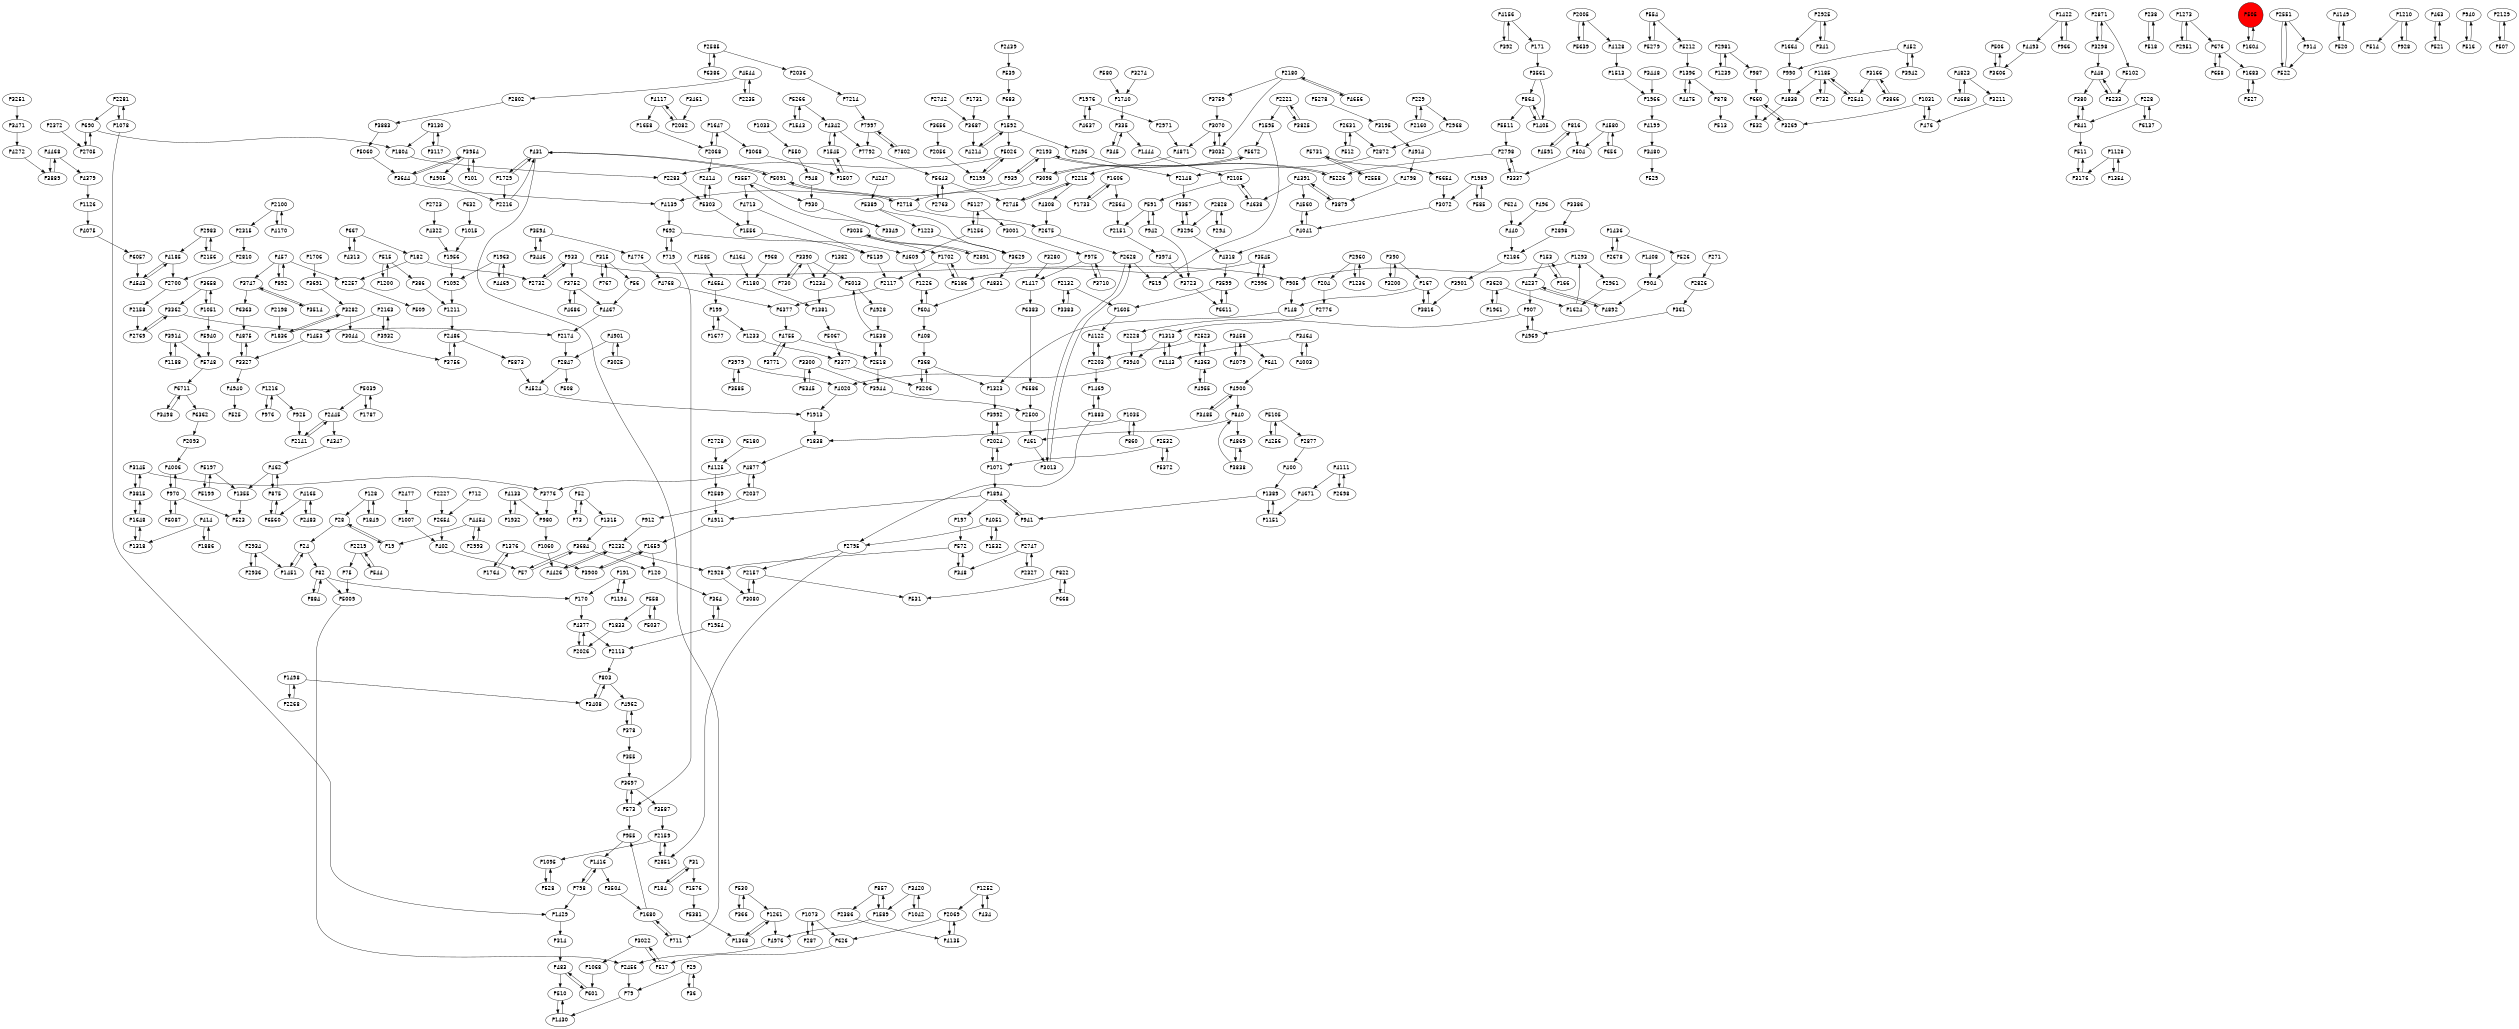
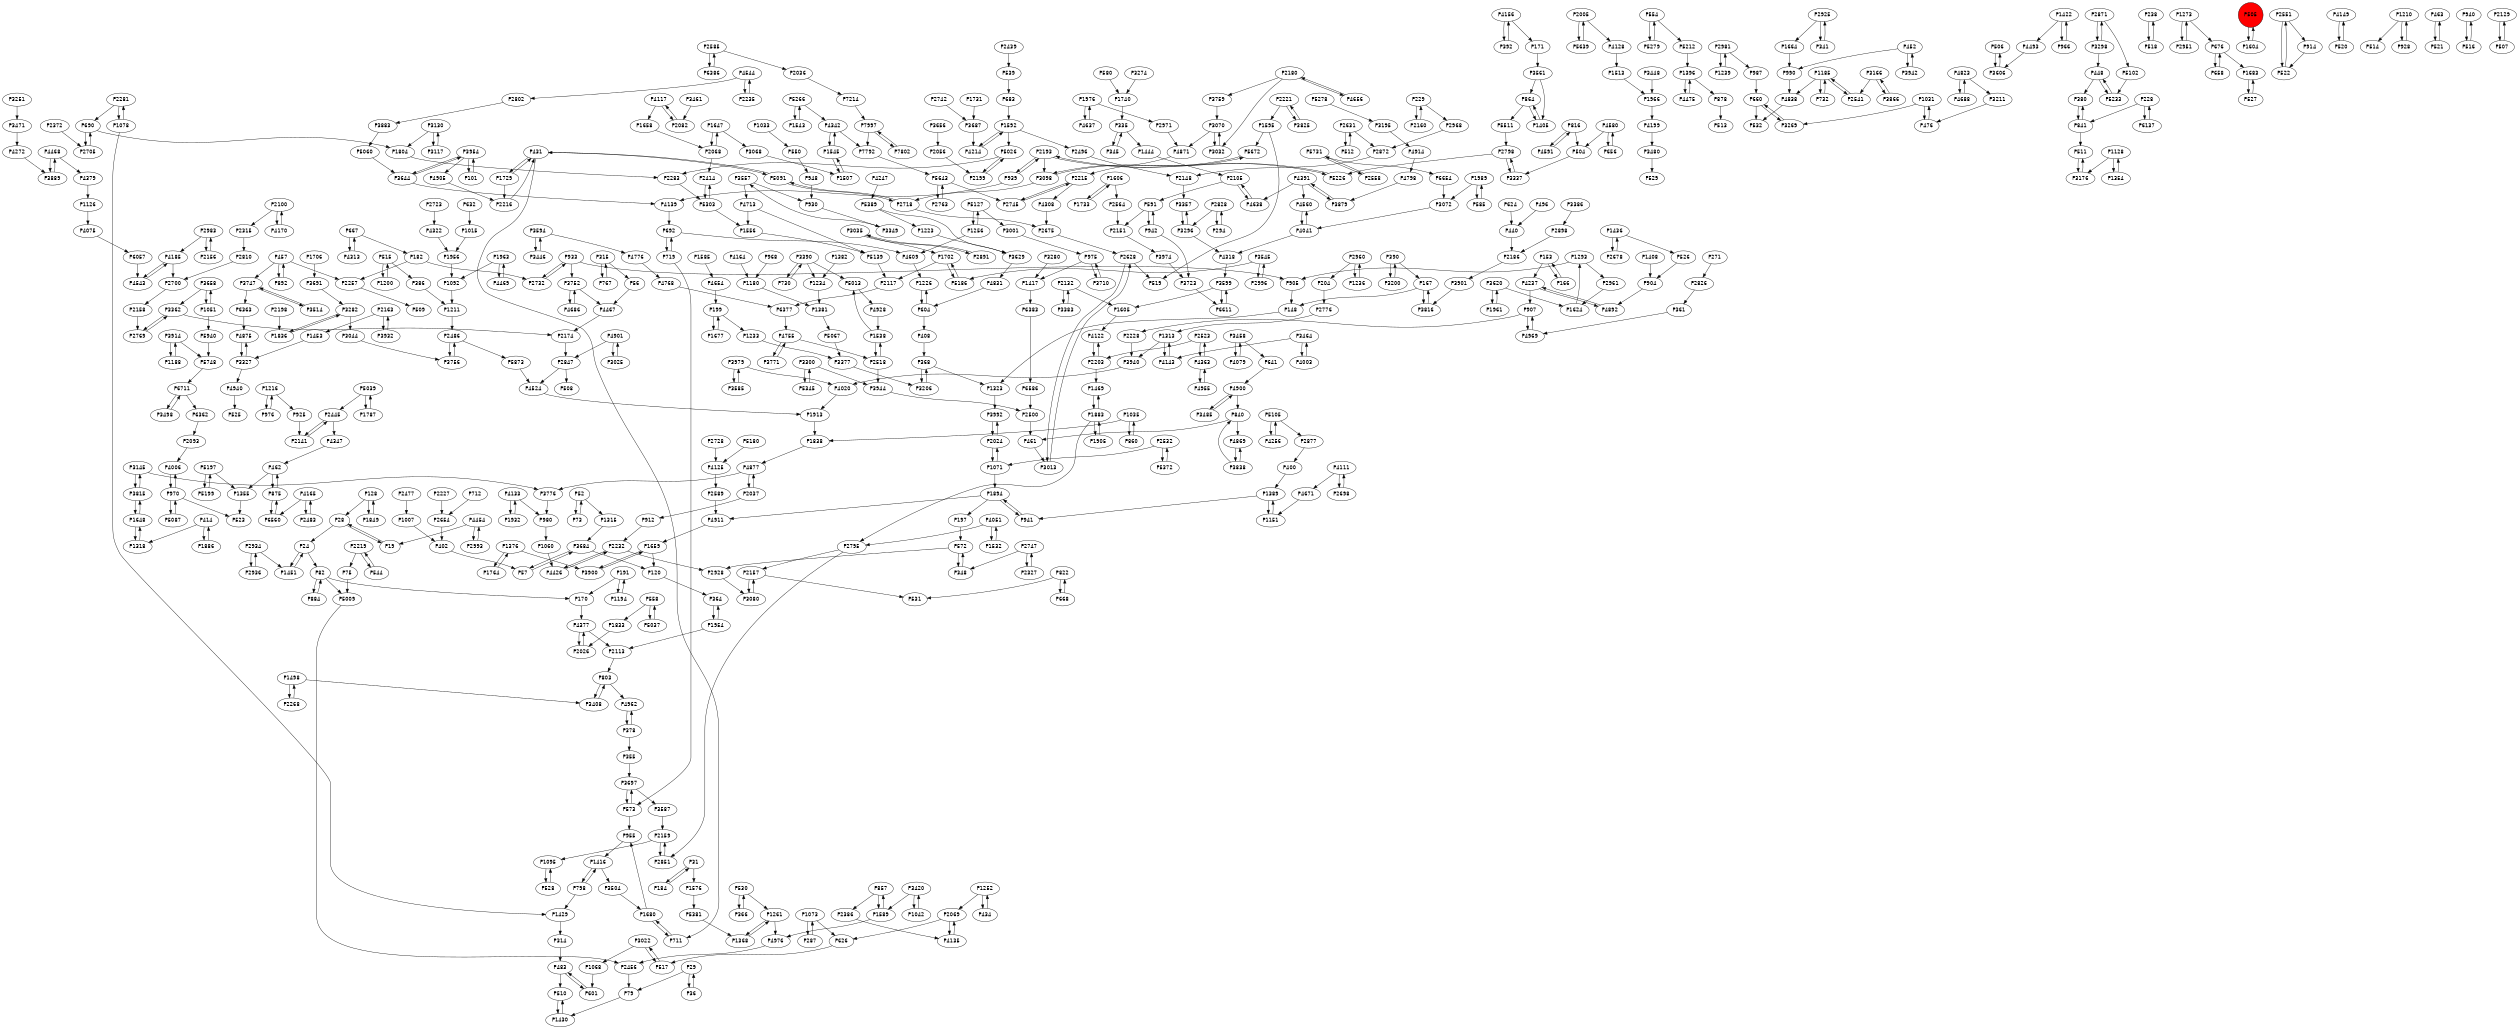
node "P1905": added
